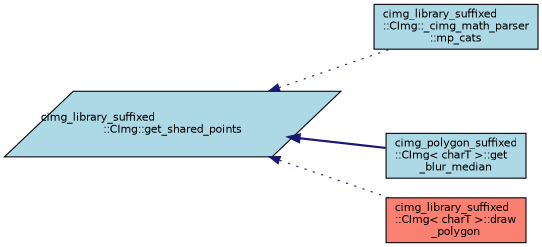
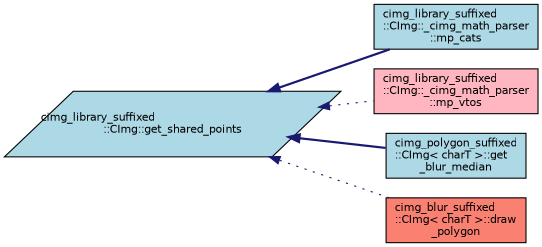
edge "cimg_library_suffixed ::CImg::_cimg_math_parser ::mp_cats" -> "cimg_library_suffixed ::CImg::get_shared_points": style dotted -> bold
node "cimg_library_suffixed ::CImg::_cimg_math_parser ::mp_vtos": added
node "cimg_library_suffixed ::CImg< charT >::draw _polygon": label "cimg_library_suffixed ::CImg< charT >::draw _polygon" -> "cimg_blur_suffixed ::CImg< charT >::draw _polygon"
